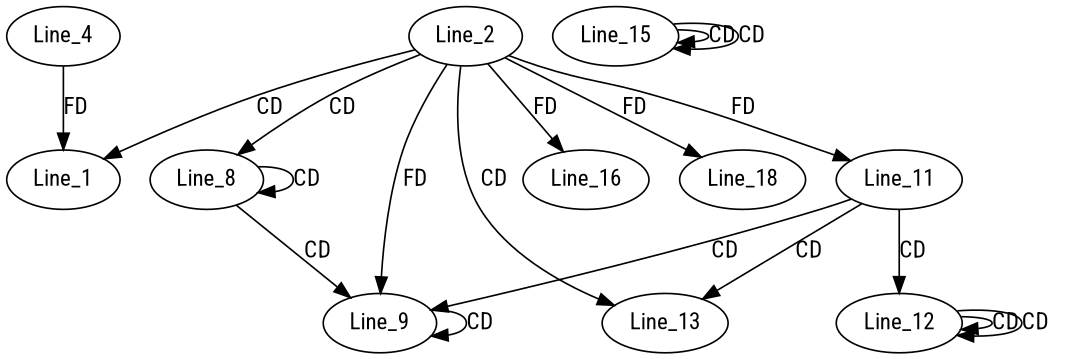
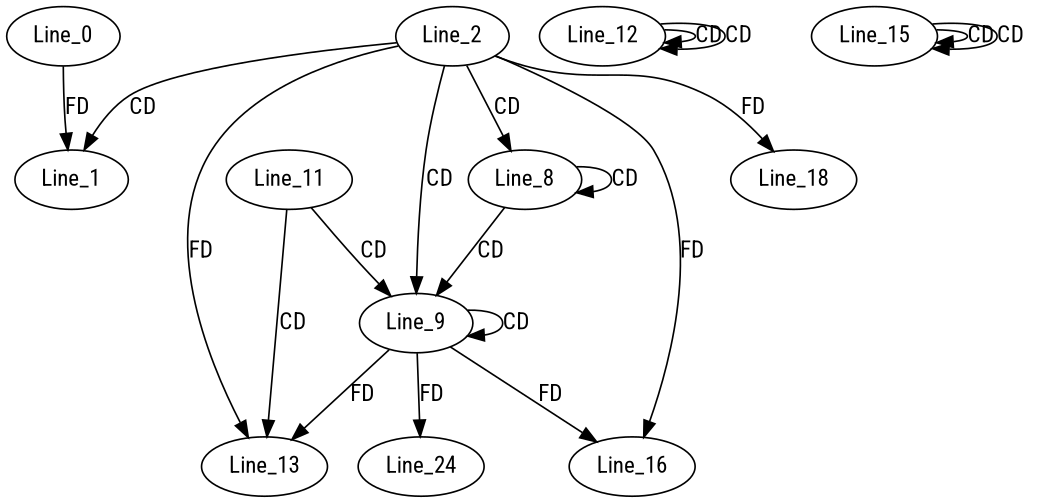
node "Line_4": label "Line_4" -> "Line_0"
edge "Line_2" -> "Line_11": removed, label "FD"
edge "Line_2" -> "Line_9": label "FD" -> "CD"
edge "Line_2" -> "Line_13": label "CD" -> "FD"
edge "Line_11" -> "Line_12": removed, label "CD"
edge "Line_9" -> "Line_13": added, label "FD"
edge "Line_9" -> "Line_16": added, label "FD"
node "Line_24": added
